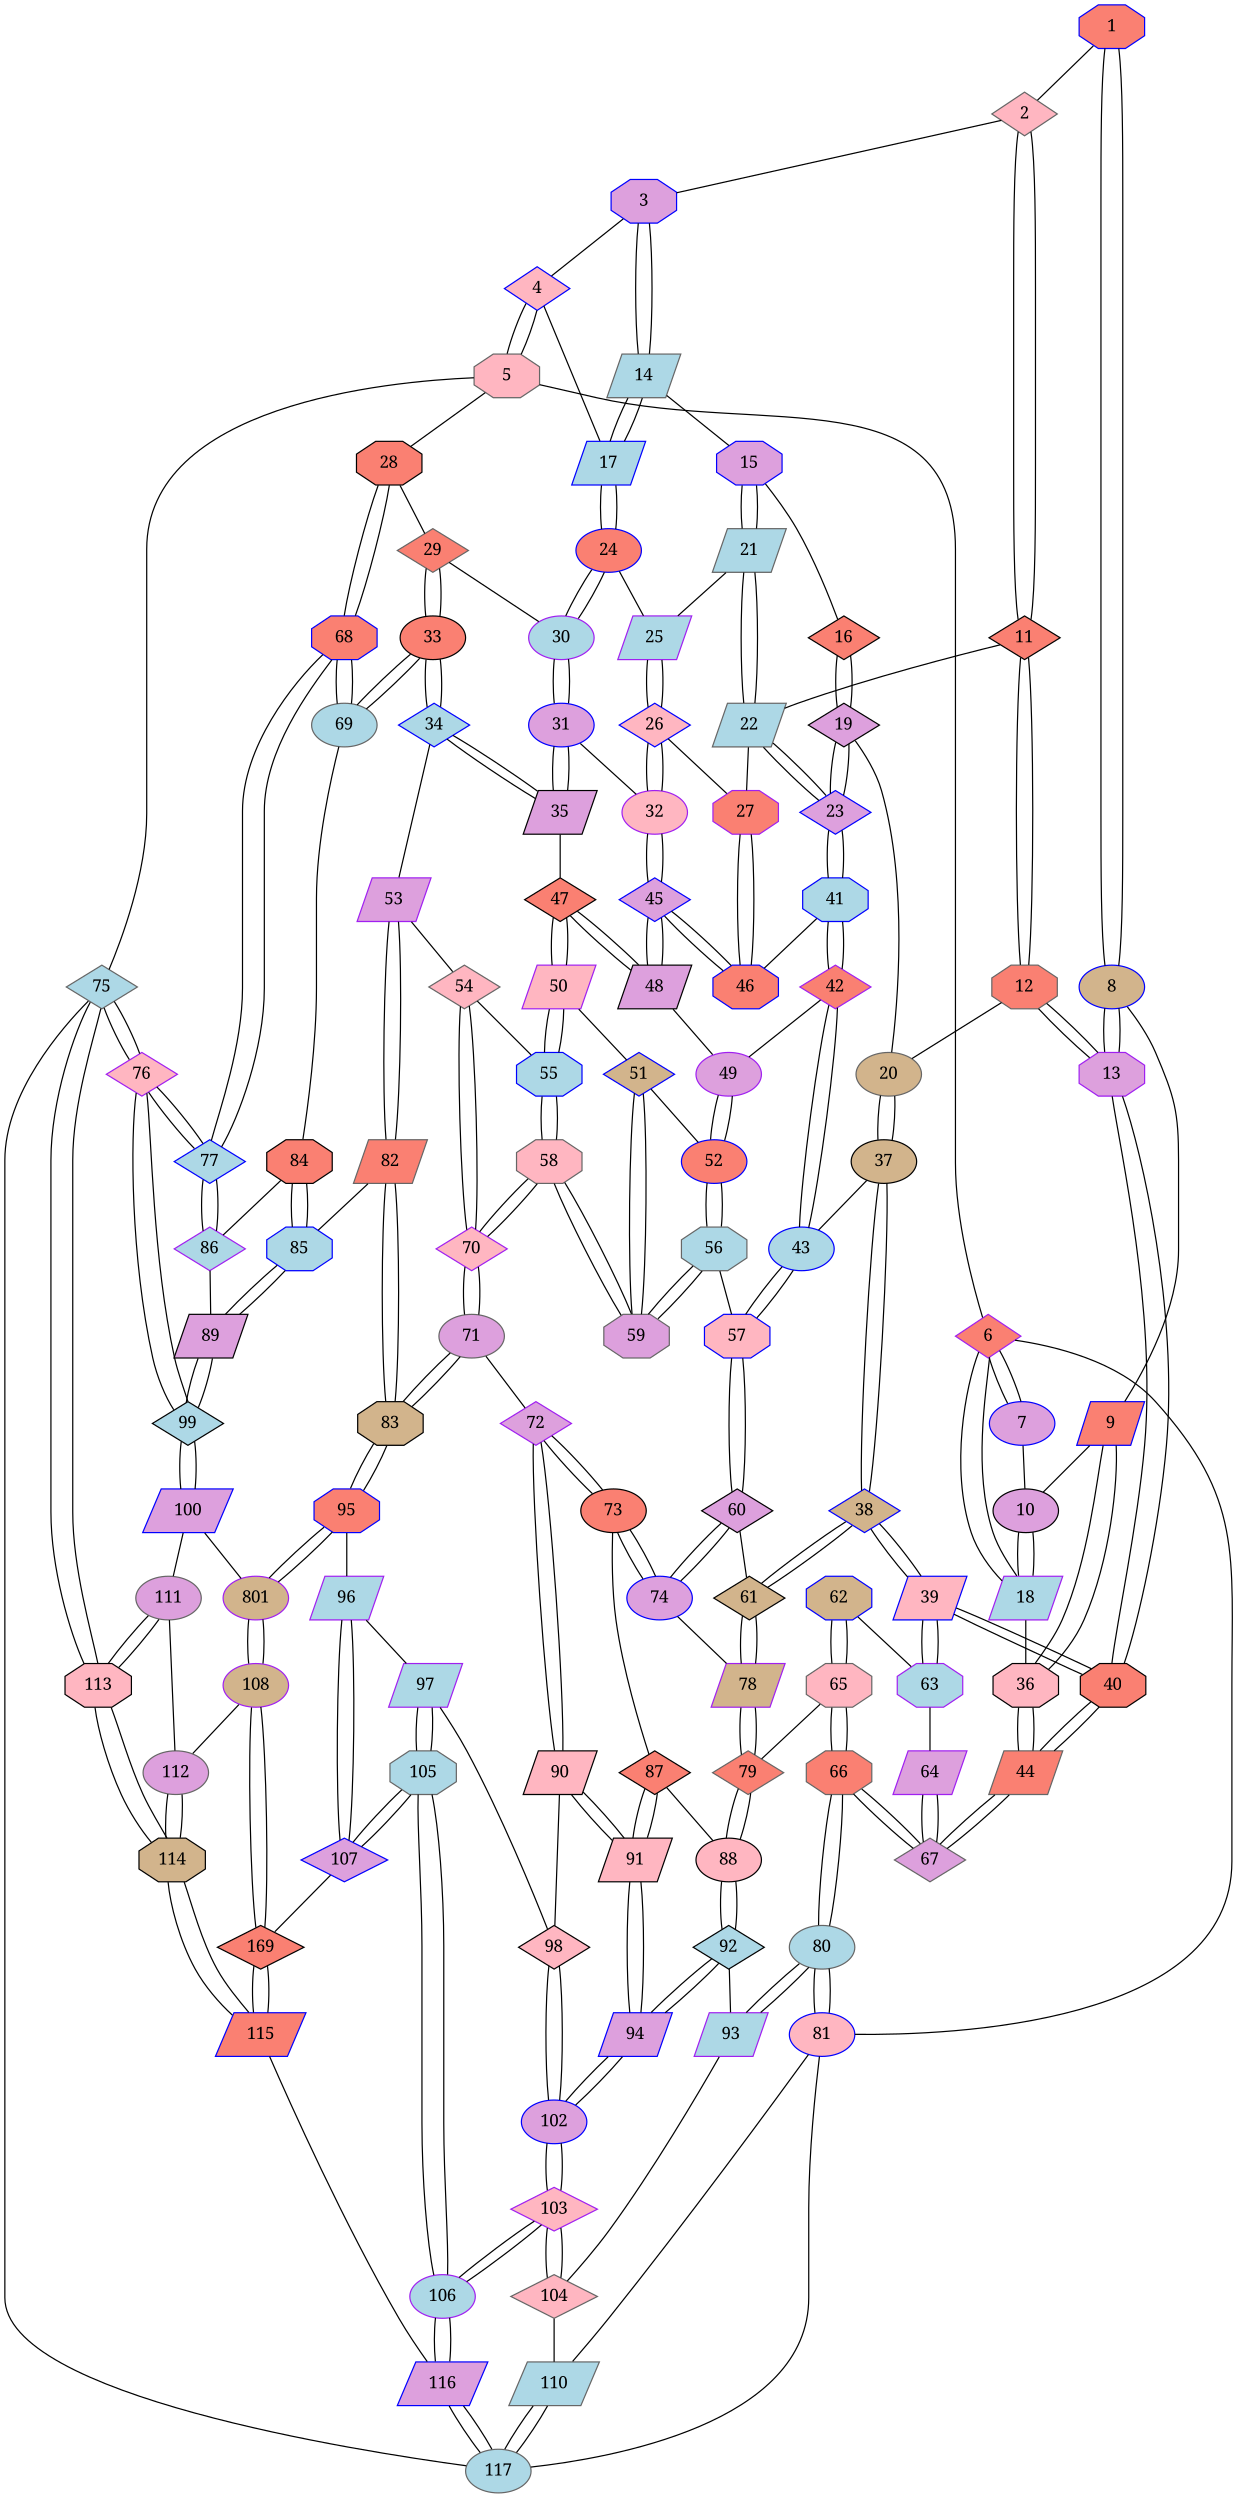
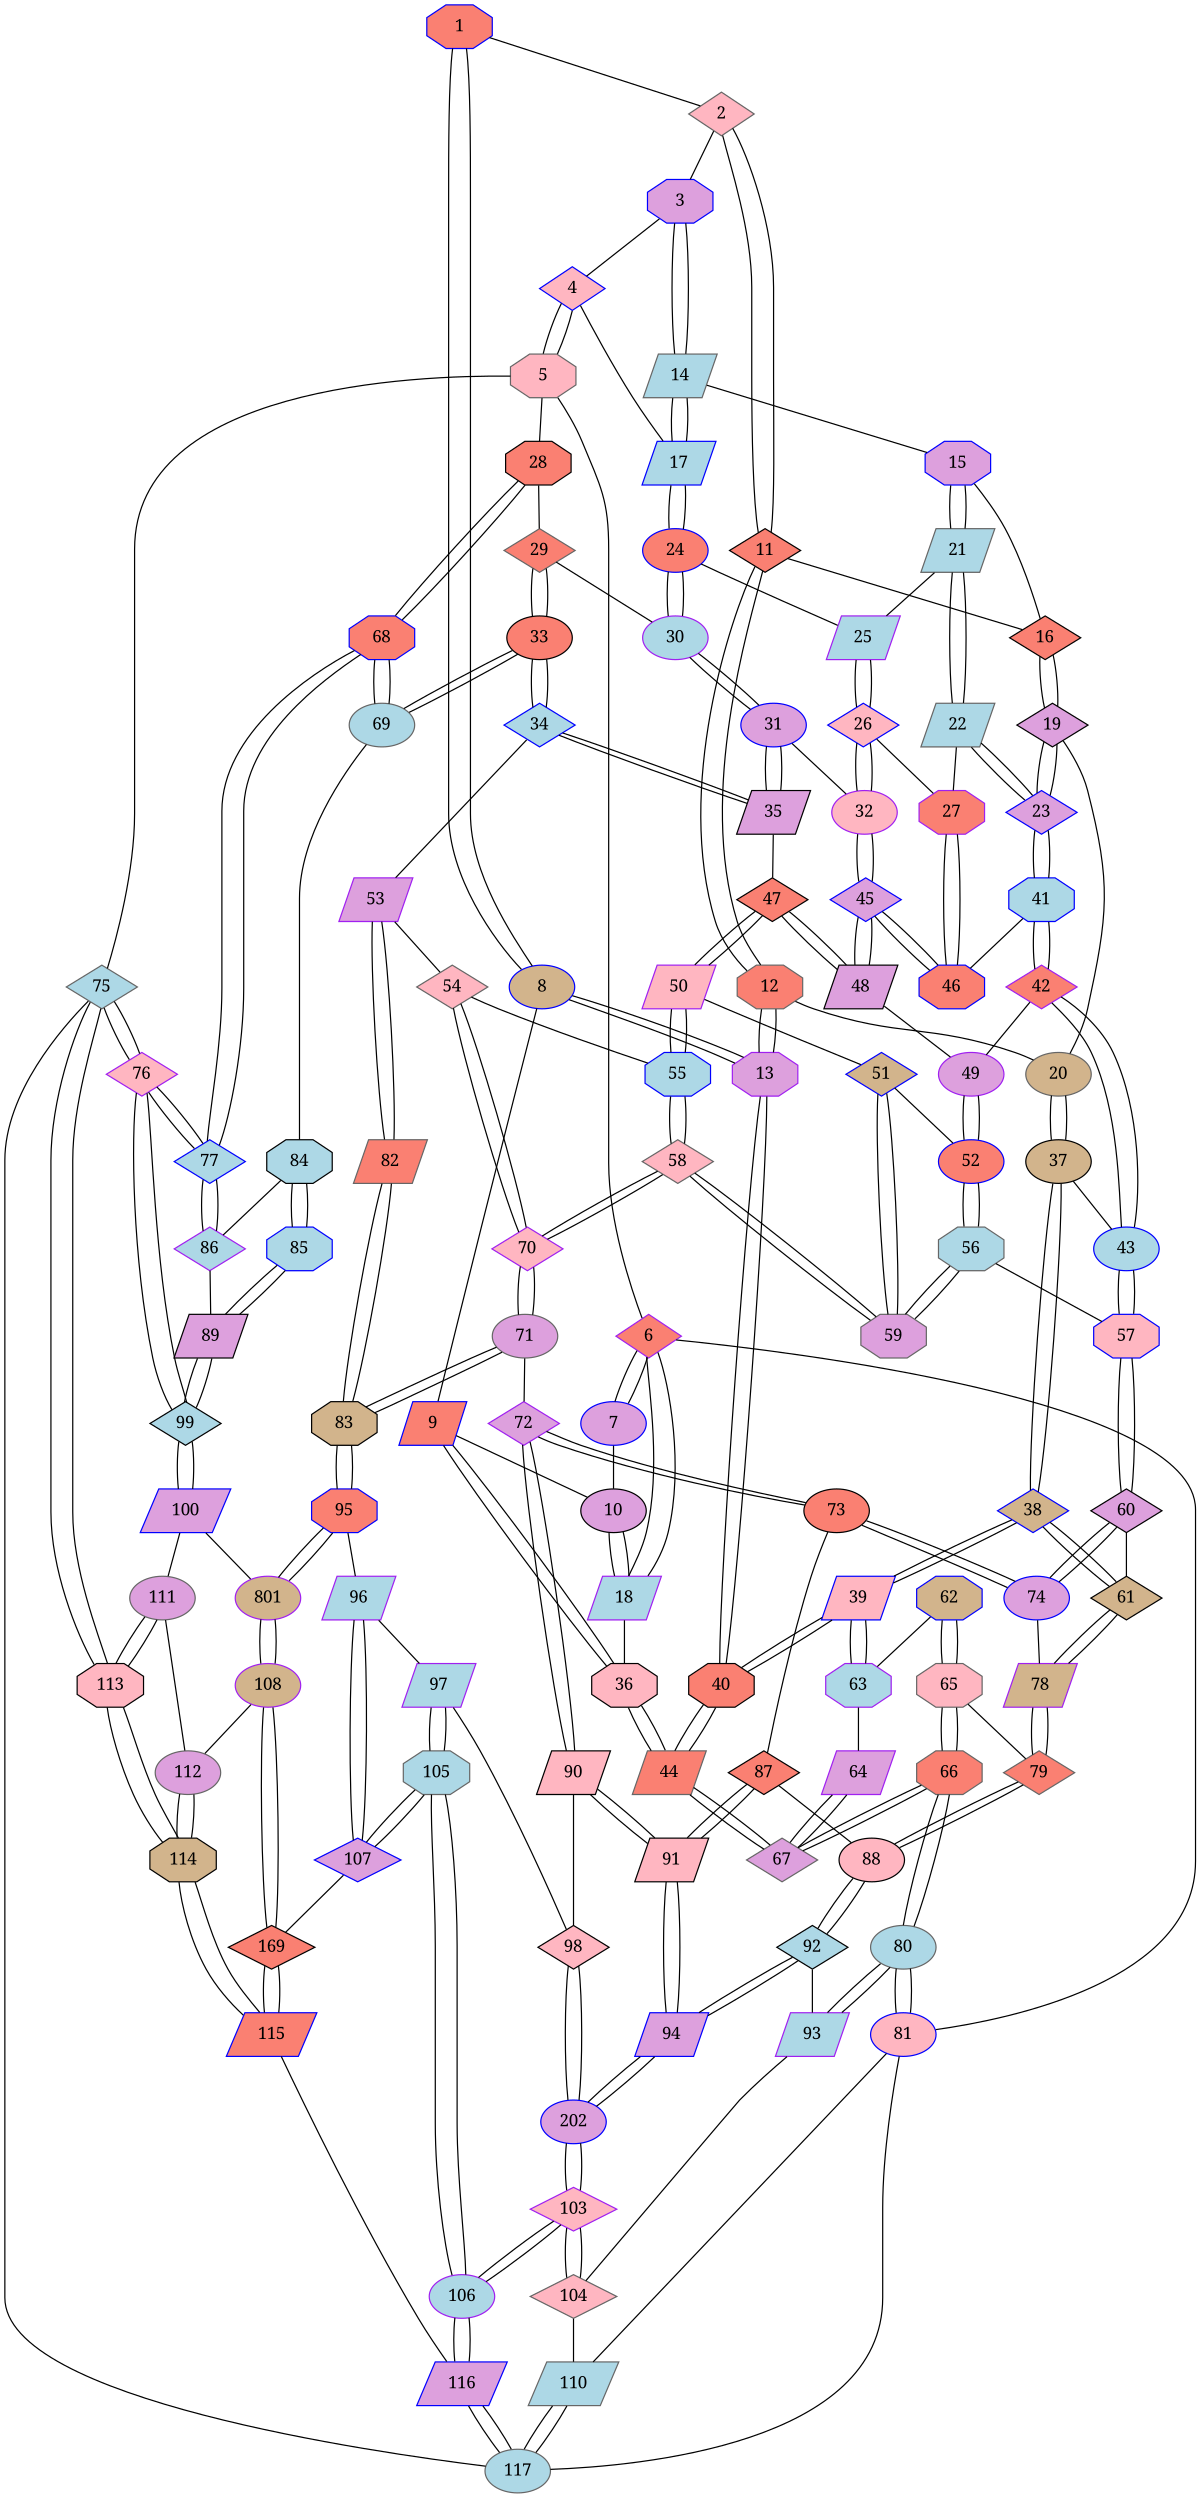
edge "11" -- "22": now "11" -- "16"
node "84": fillcolor salmon -> lightblue
node "58": shape octagon -> diamond
edge "82" -- "85": removed
node "102": label "102" -> "202"
